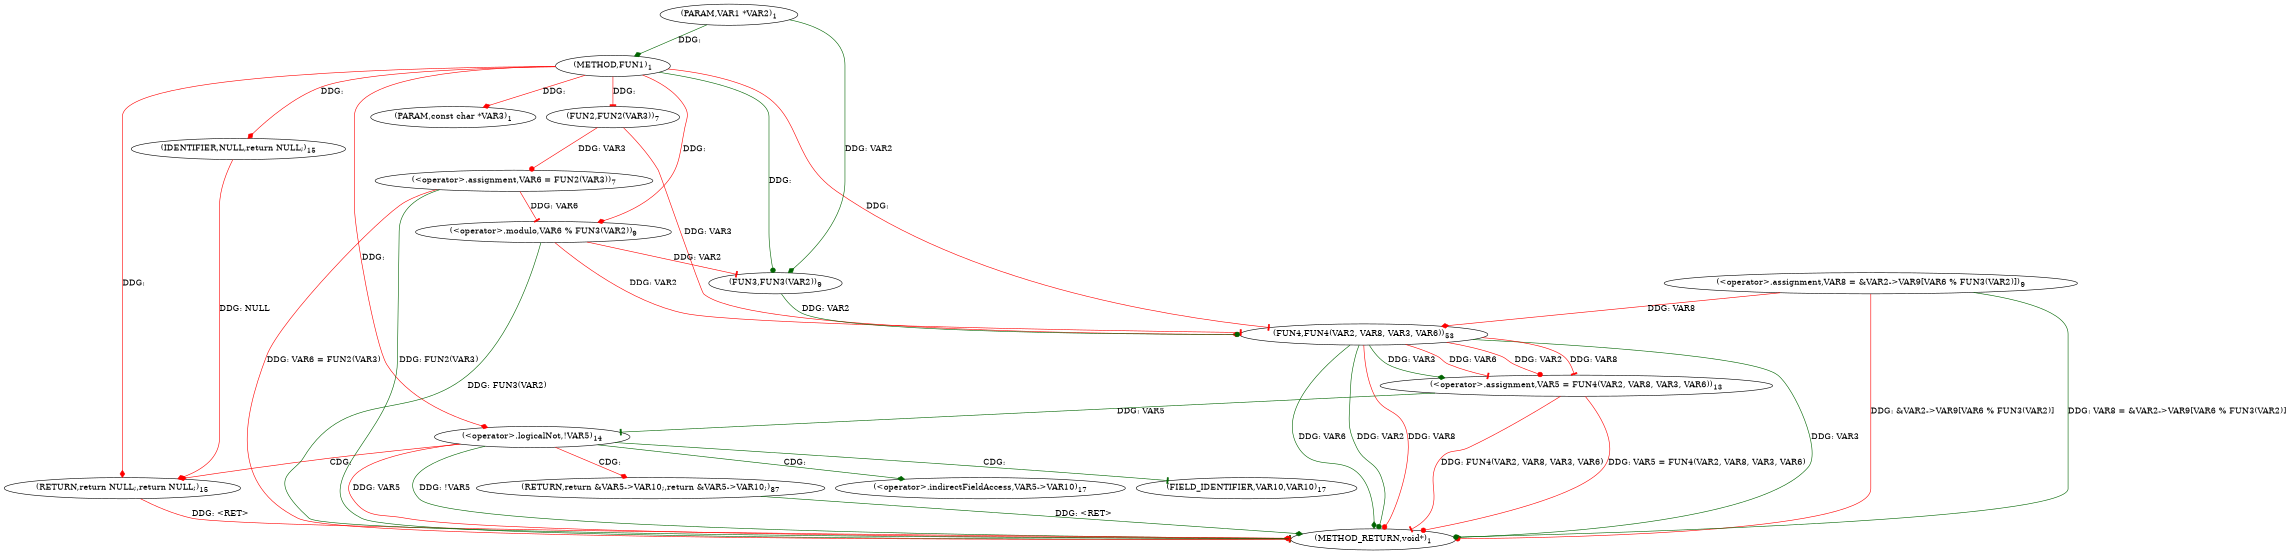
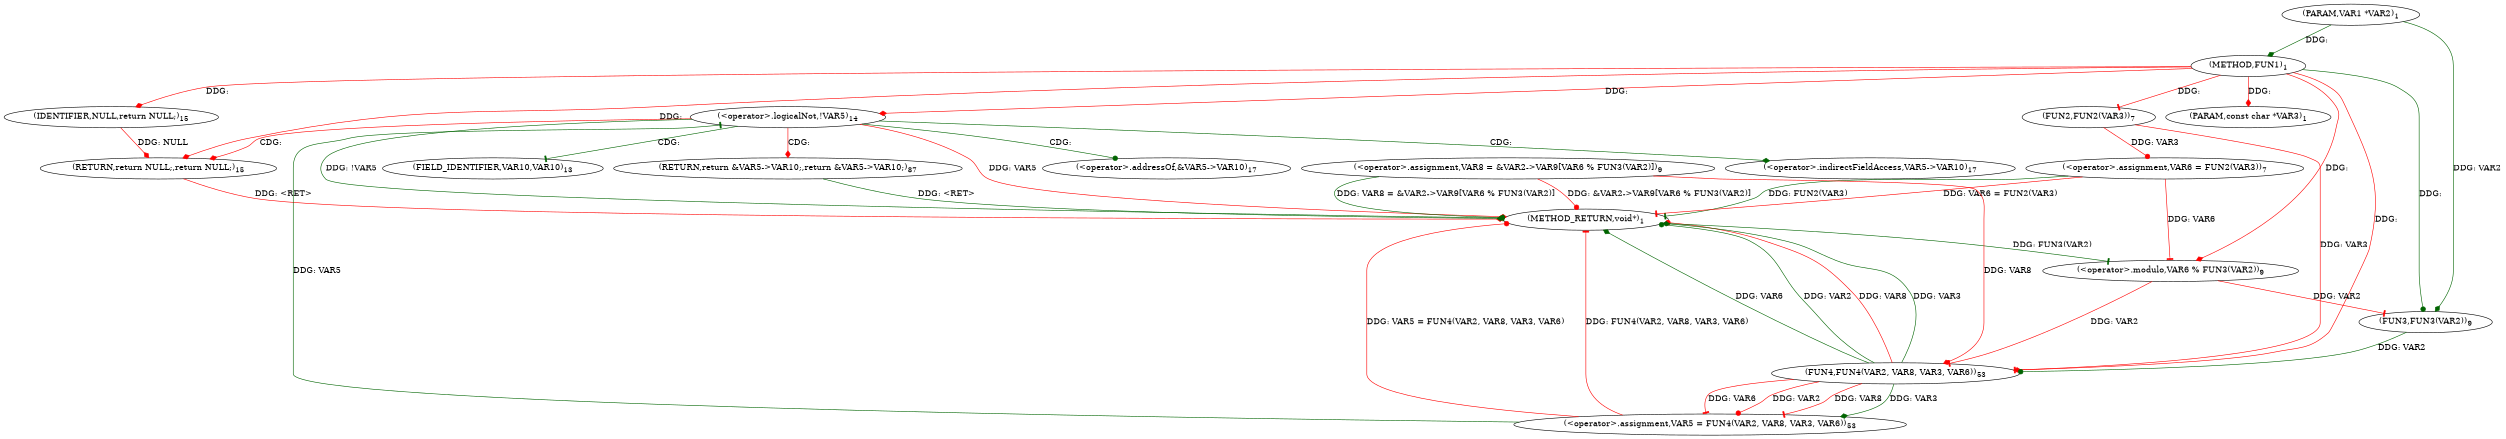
node "(<operator>.addressOf,&VAR5->VAR10)": added
node "(<operator>.assignment,VAR5 = FUN4(VAR2, VAR8, VAR3, VAR6))": text "13" -> "53"
node "(FIELD_IDENTIFIER,VAR10,VAR10)": text "17" -> "13"
edge "(<operator>.modulo,VAR6 % FUN3(VAR2))" -> "(METHOD_RETURN,void*)": reversed
